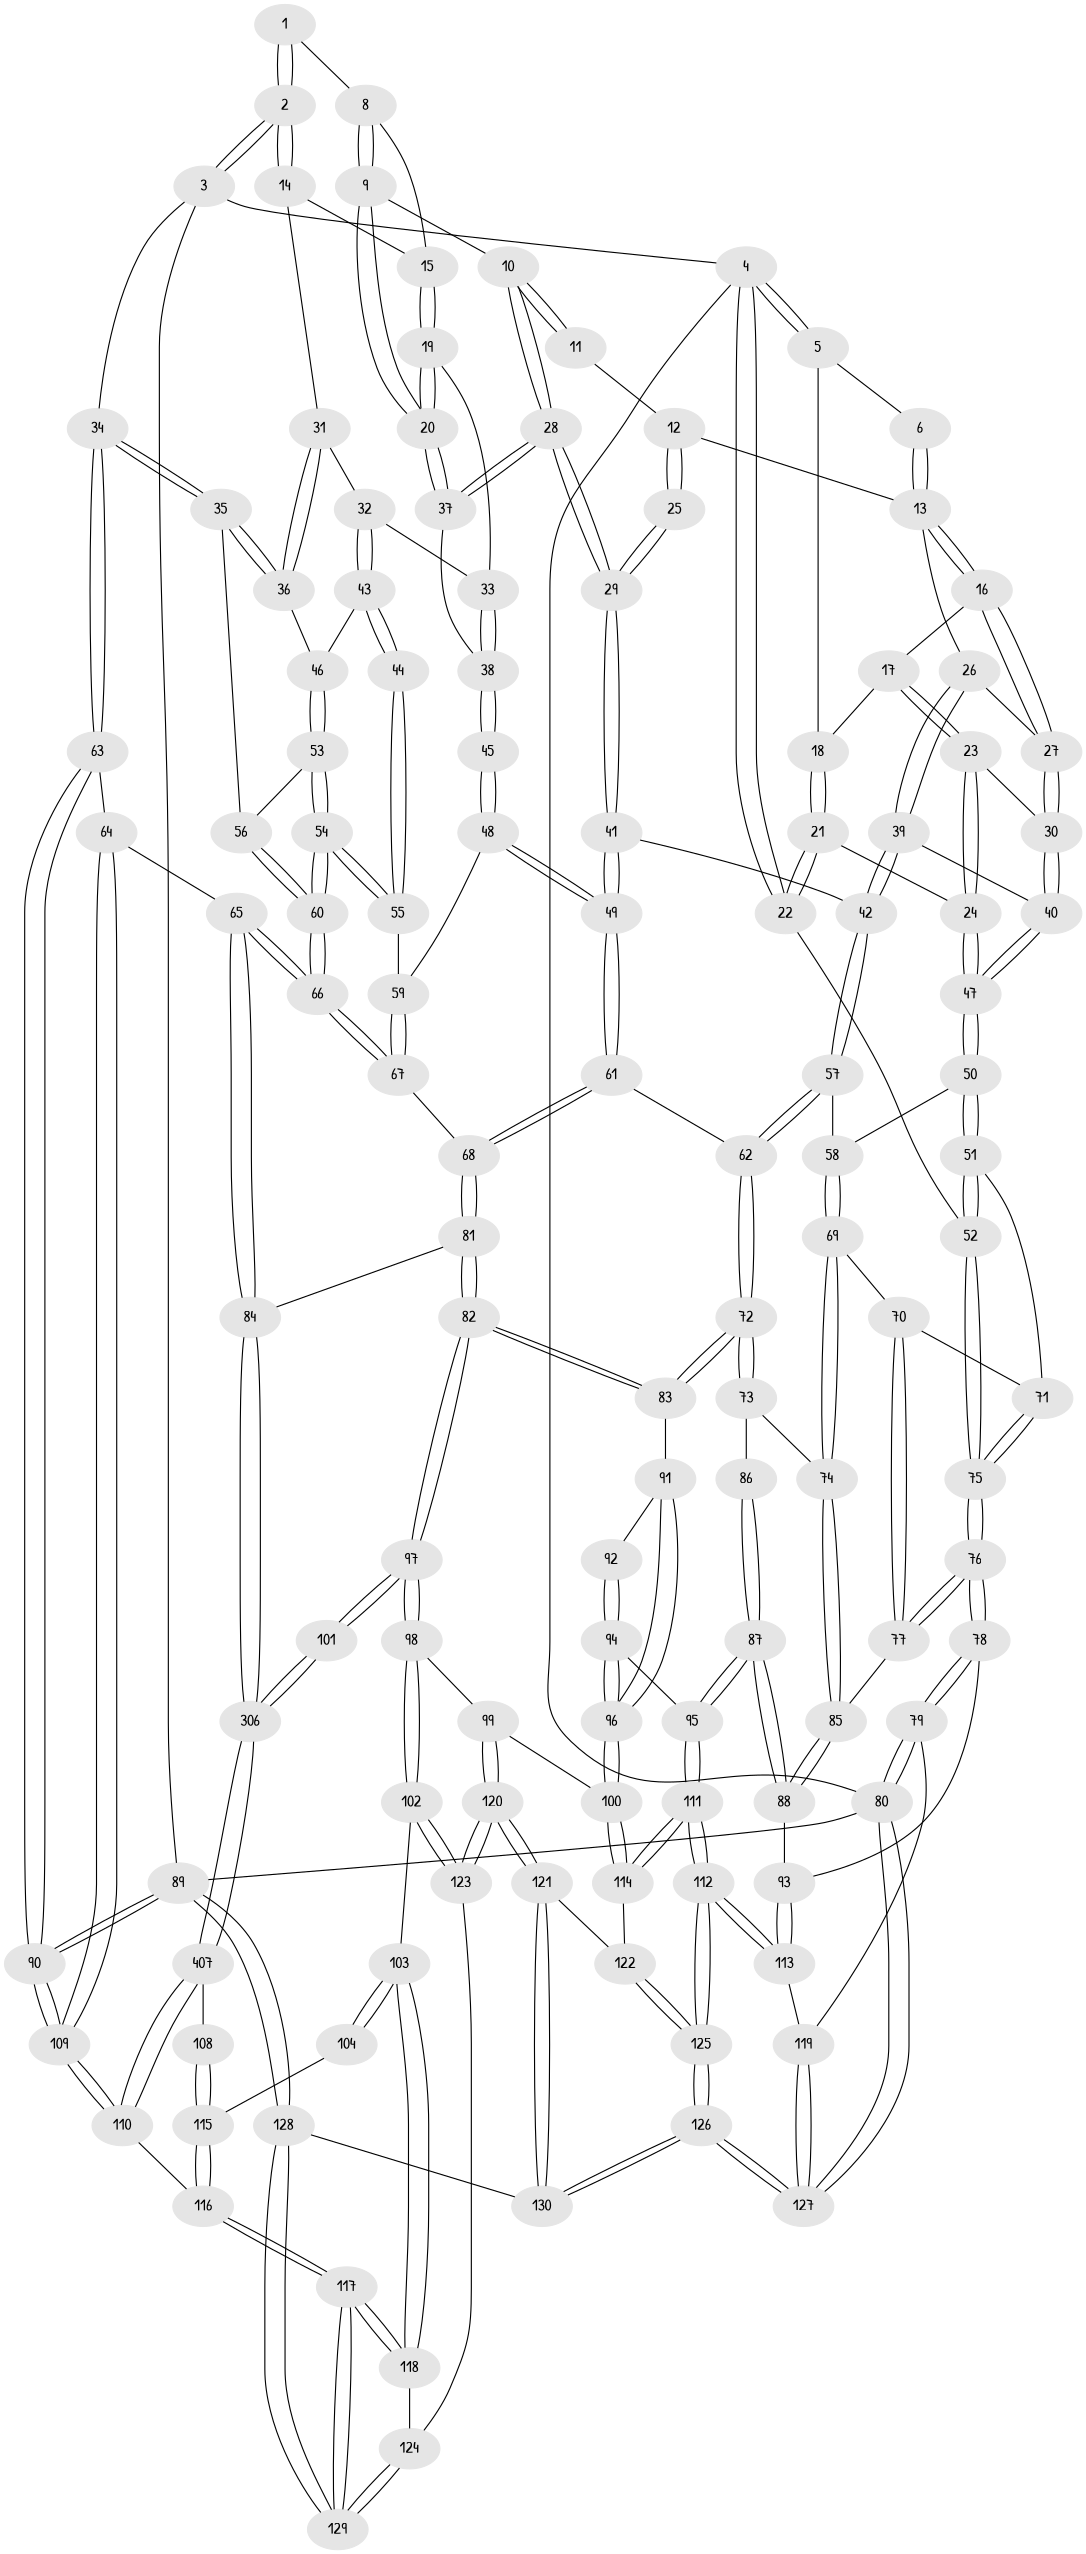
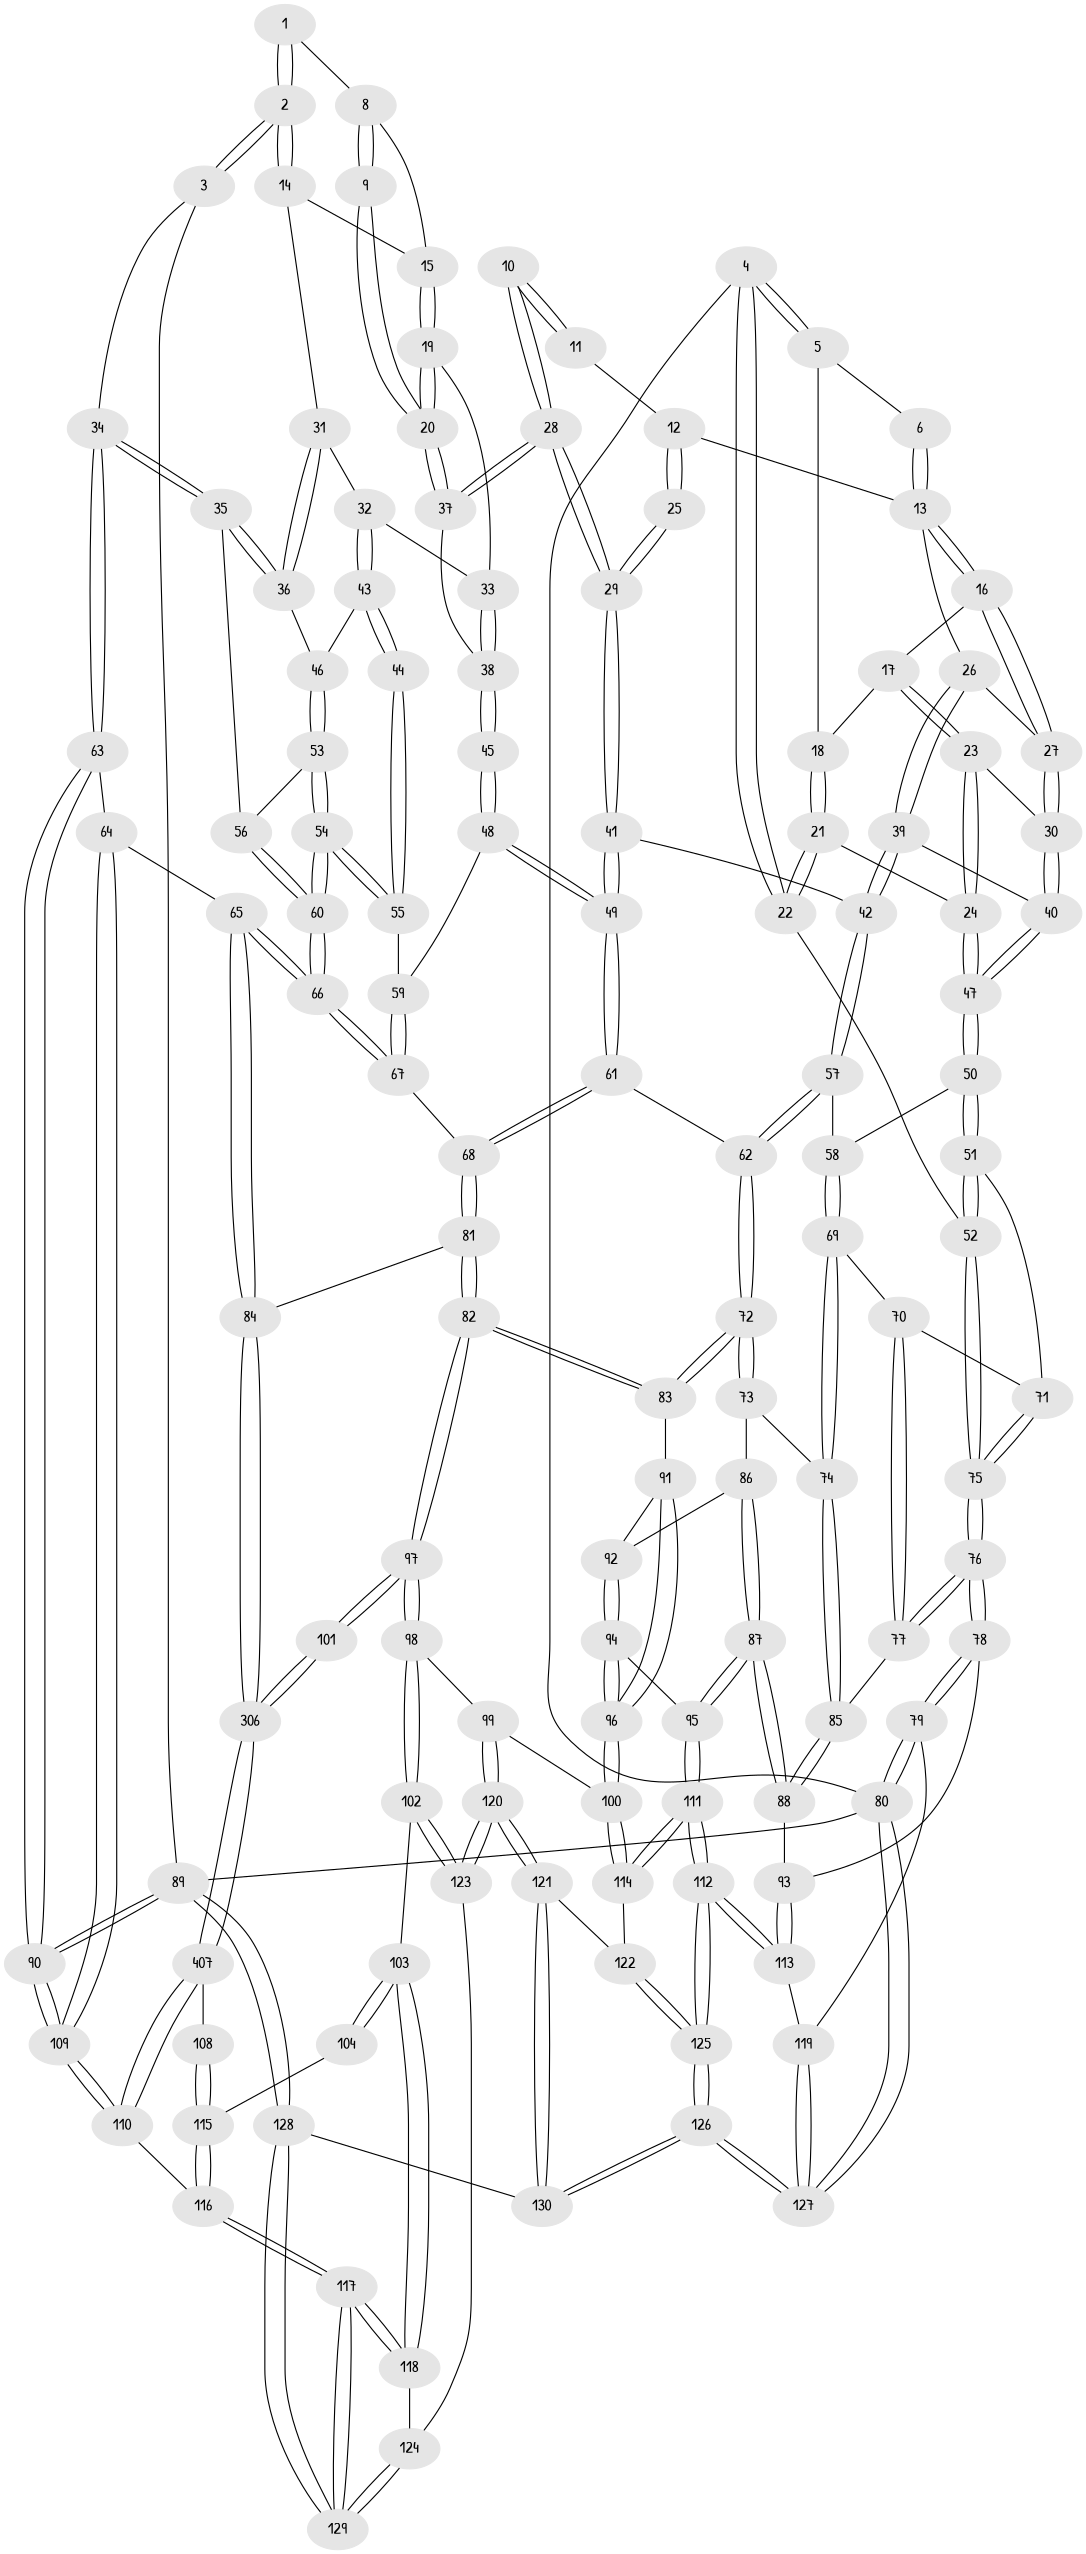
edge "9" -- "10": removed
edge "3" -- "4": removed
edge "86" -- "92": added
